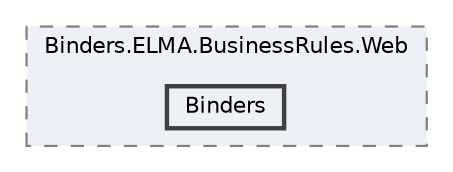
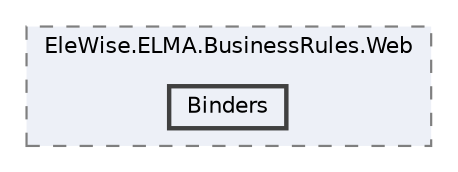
cluster "Binders.ELMA.BusinessRules.Web": label "Binders.ELMA.BusinessRules.Web" -> "EleWise.ELMA.BusinessRules.Web"
